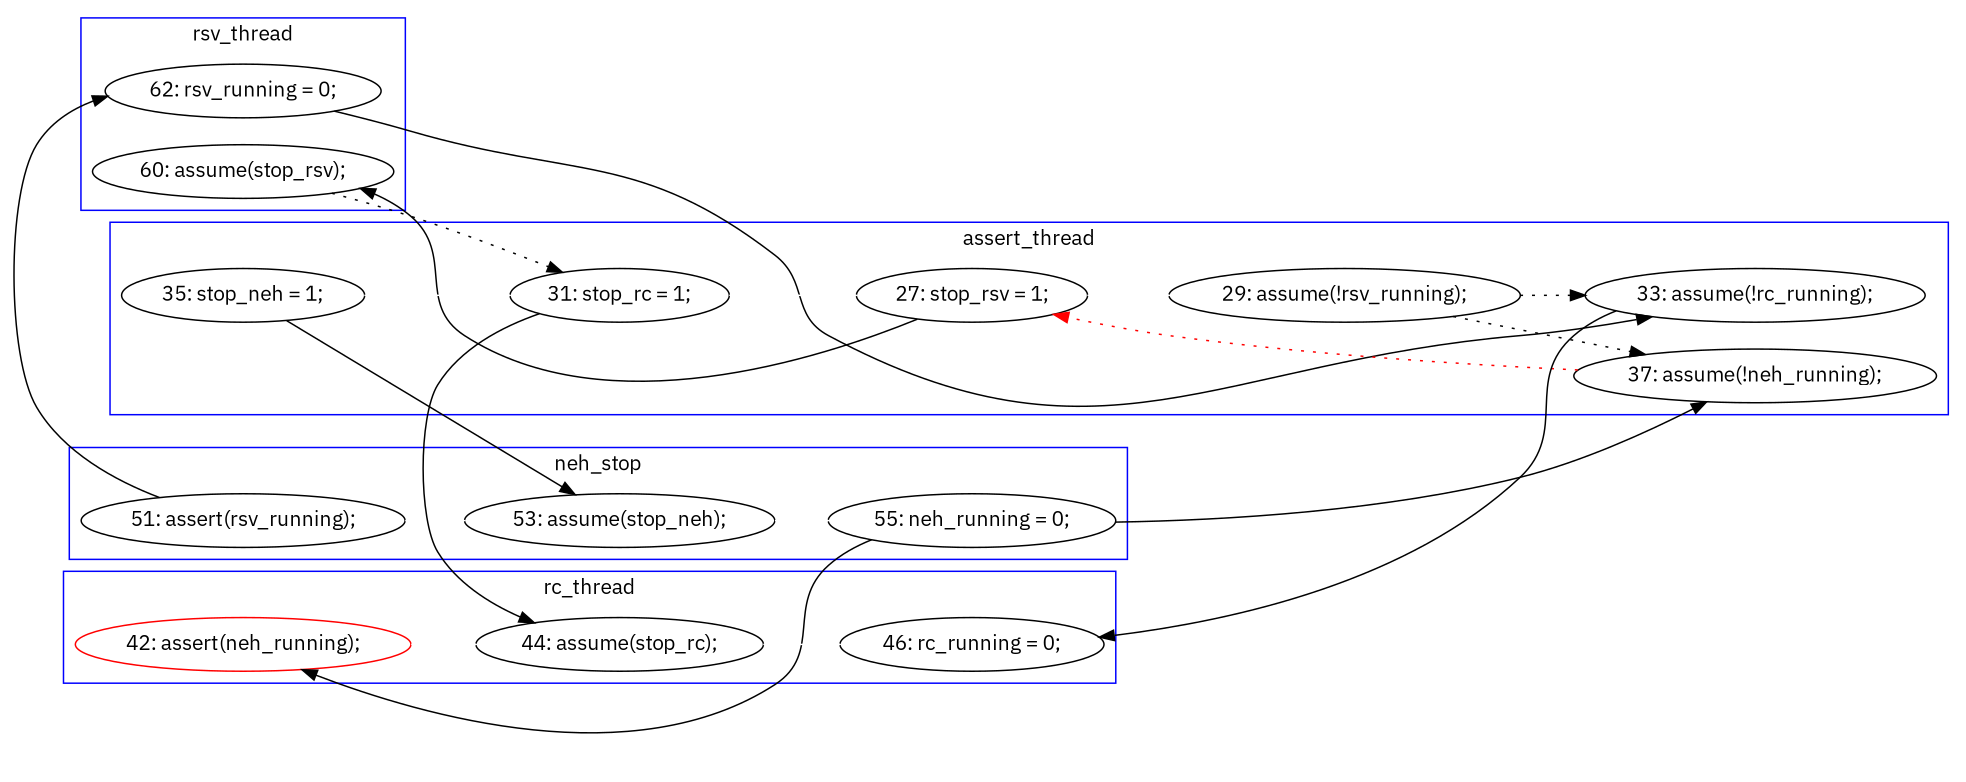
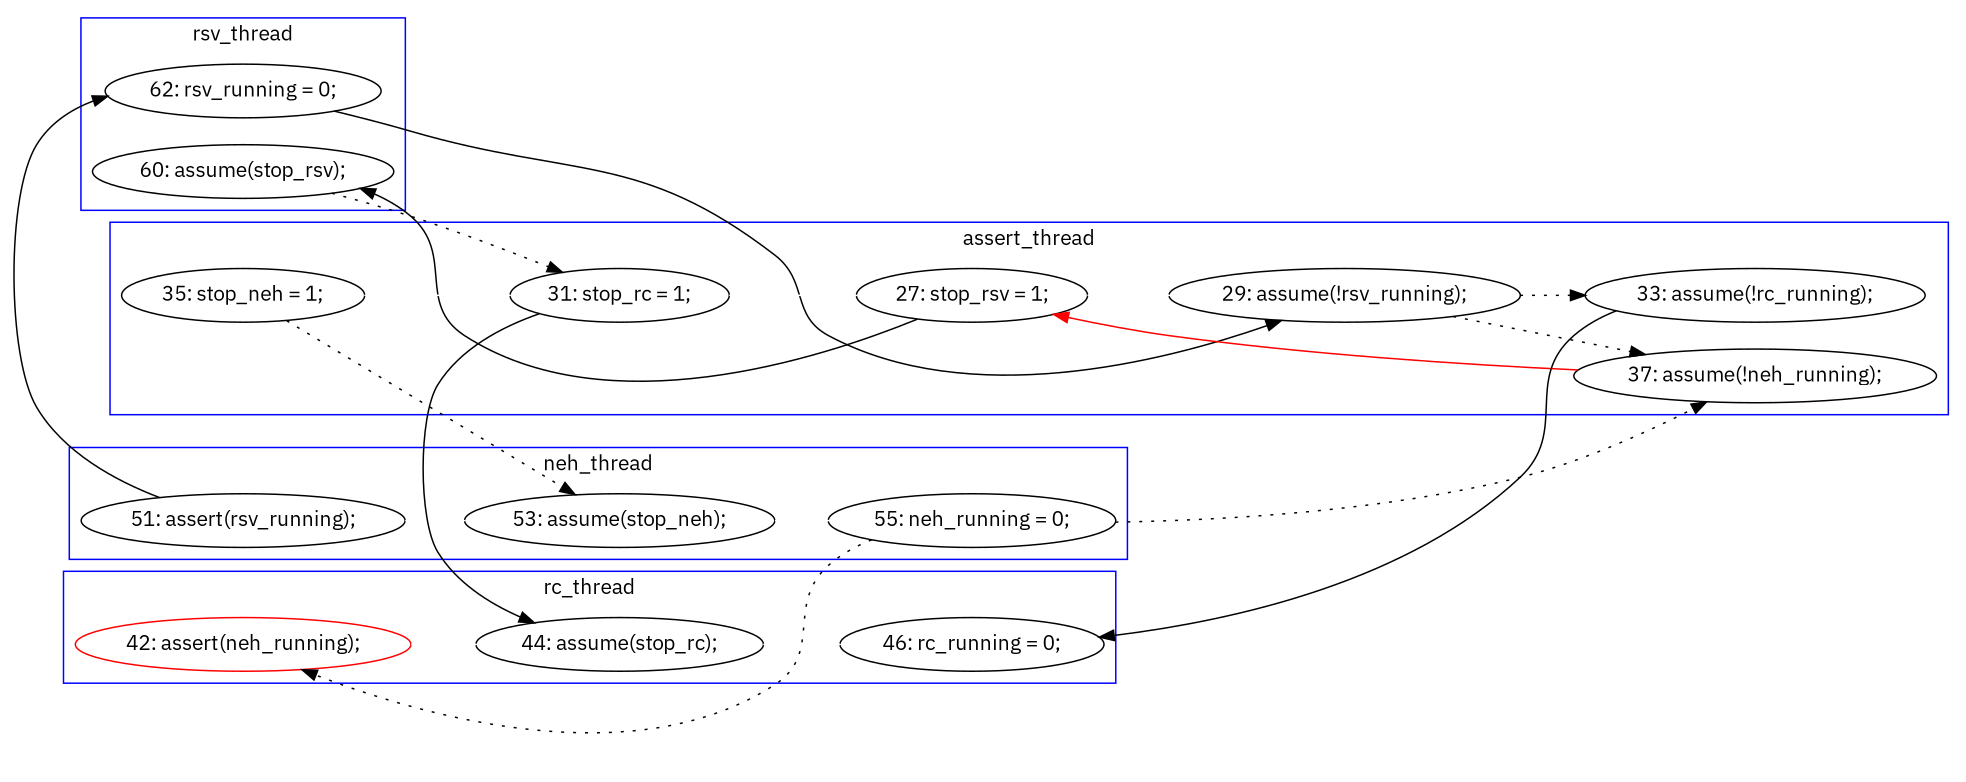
edge "37: assume(!neh_running);" -> "27: stop_rsv = 1;": style dotted -> solid
edge "62: rsv_running = 0;" -> "33: assume(!rc_running);": now "62: rsv_running = 0;" -> "29: assume(!rsv_running);"
edge "35: stop_neh = 1;" -> "53: assume(stop_neh);": style solid -> dotted
cluster "neh_stop": label "neh_stop" -> "neh_thread"
edge "55: neh_running = 0;" -> "37: assume(!neh_running);": style solid -> dotted
edge "55: neh_running = 0;" -> "42: assert(neh_running);": style solid -> dotted
